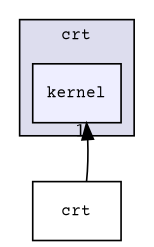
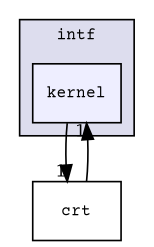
cluster "crt": label "crt" -> "intf"
edge "kernel" -> "crt": added
